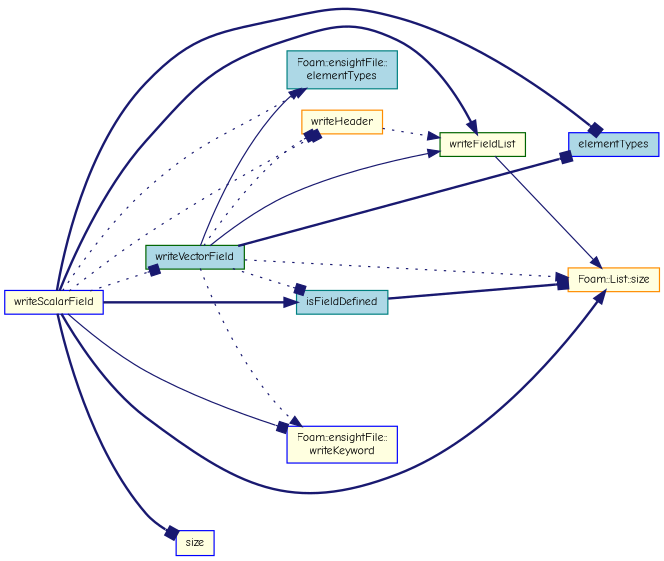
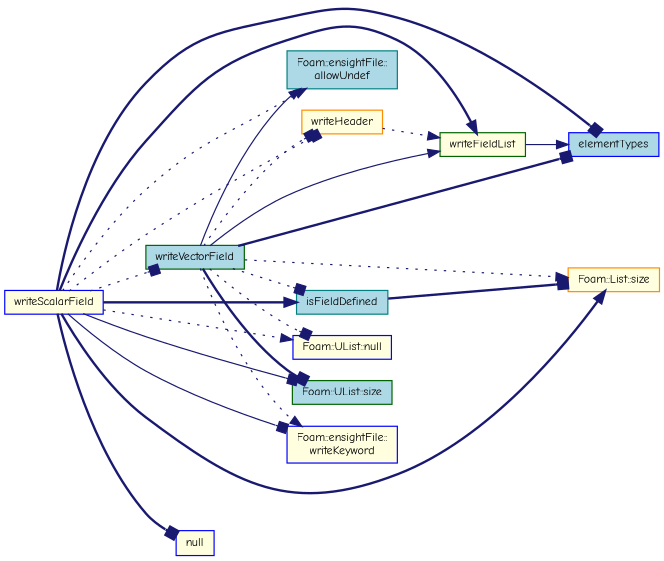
node "Foam::ensightFile:: elementTypes": label "Foam::ensightFile:: elementTypes" -> "Foam::ensightFile:: allowUndef"
edge "writeFieldList" -> "Foam::List::size": now "writeFieldList" -> "elementTypes"
node "Foam::UList::null": added
node "Foam::UList::size": added
node "size": label "size" -> "null"
